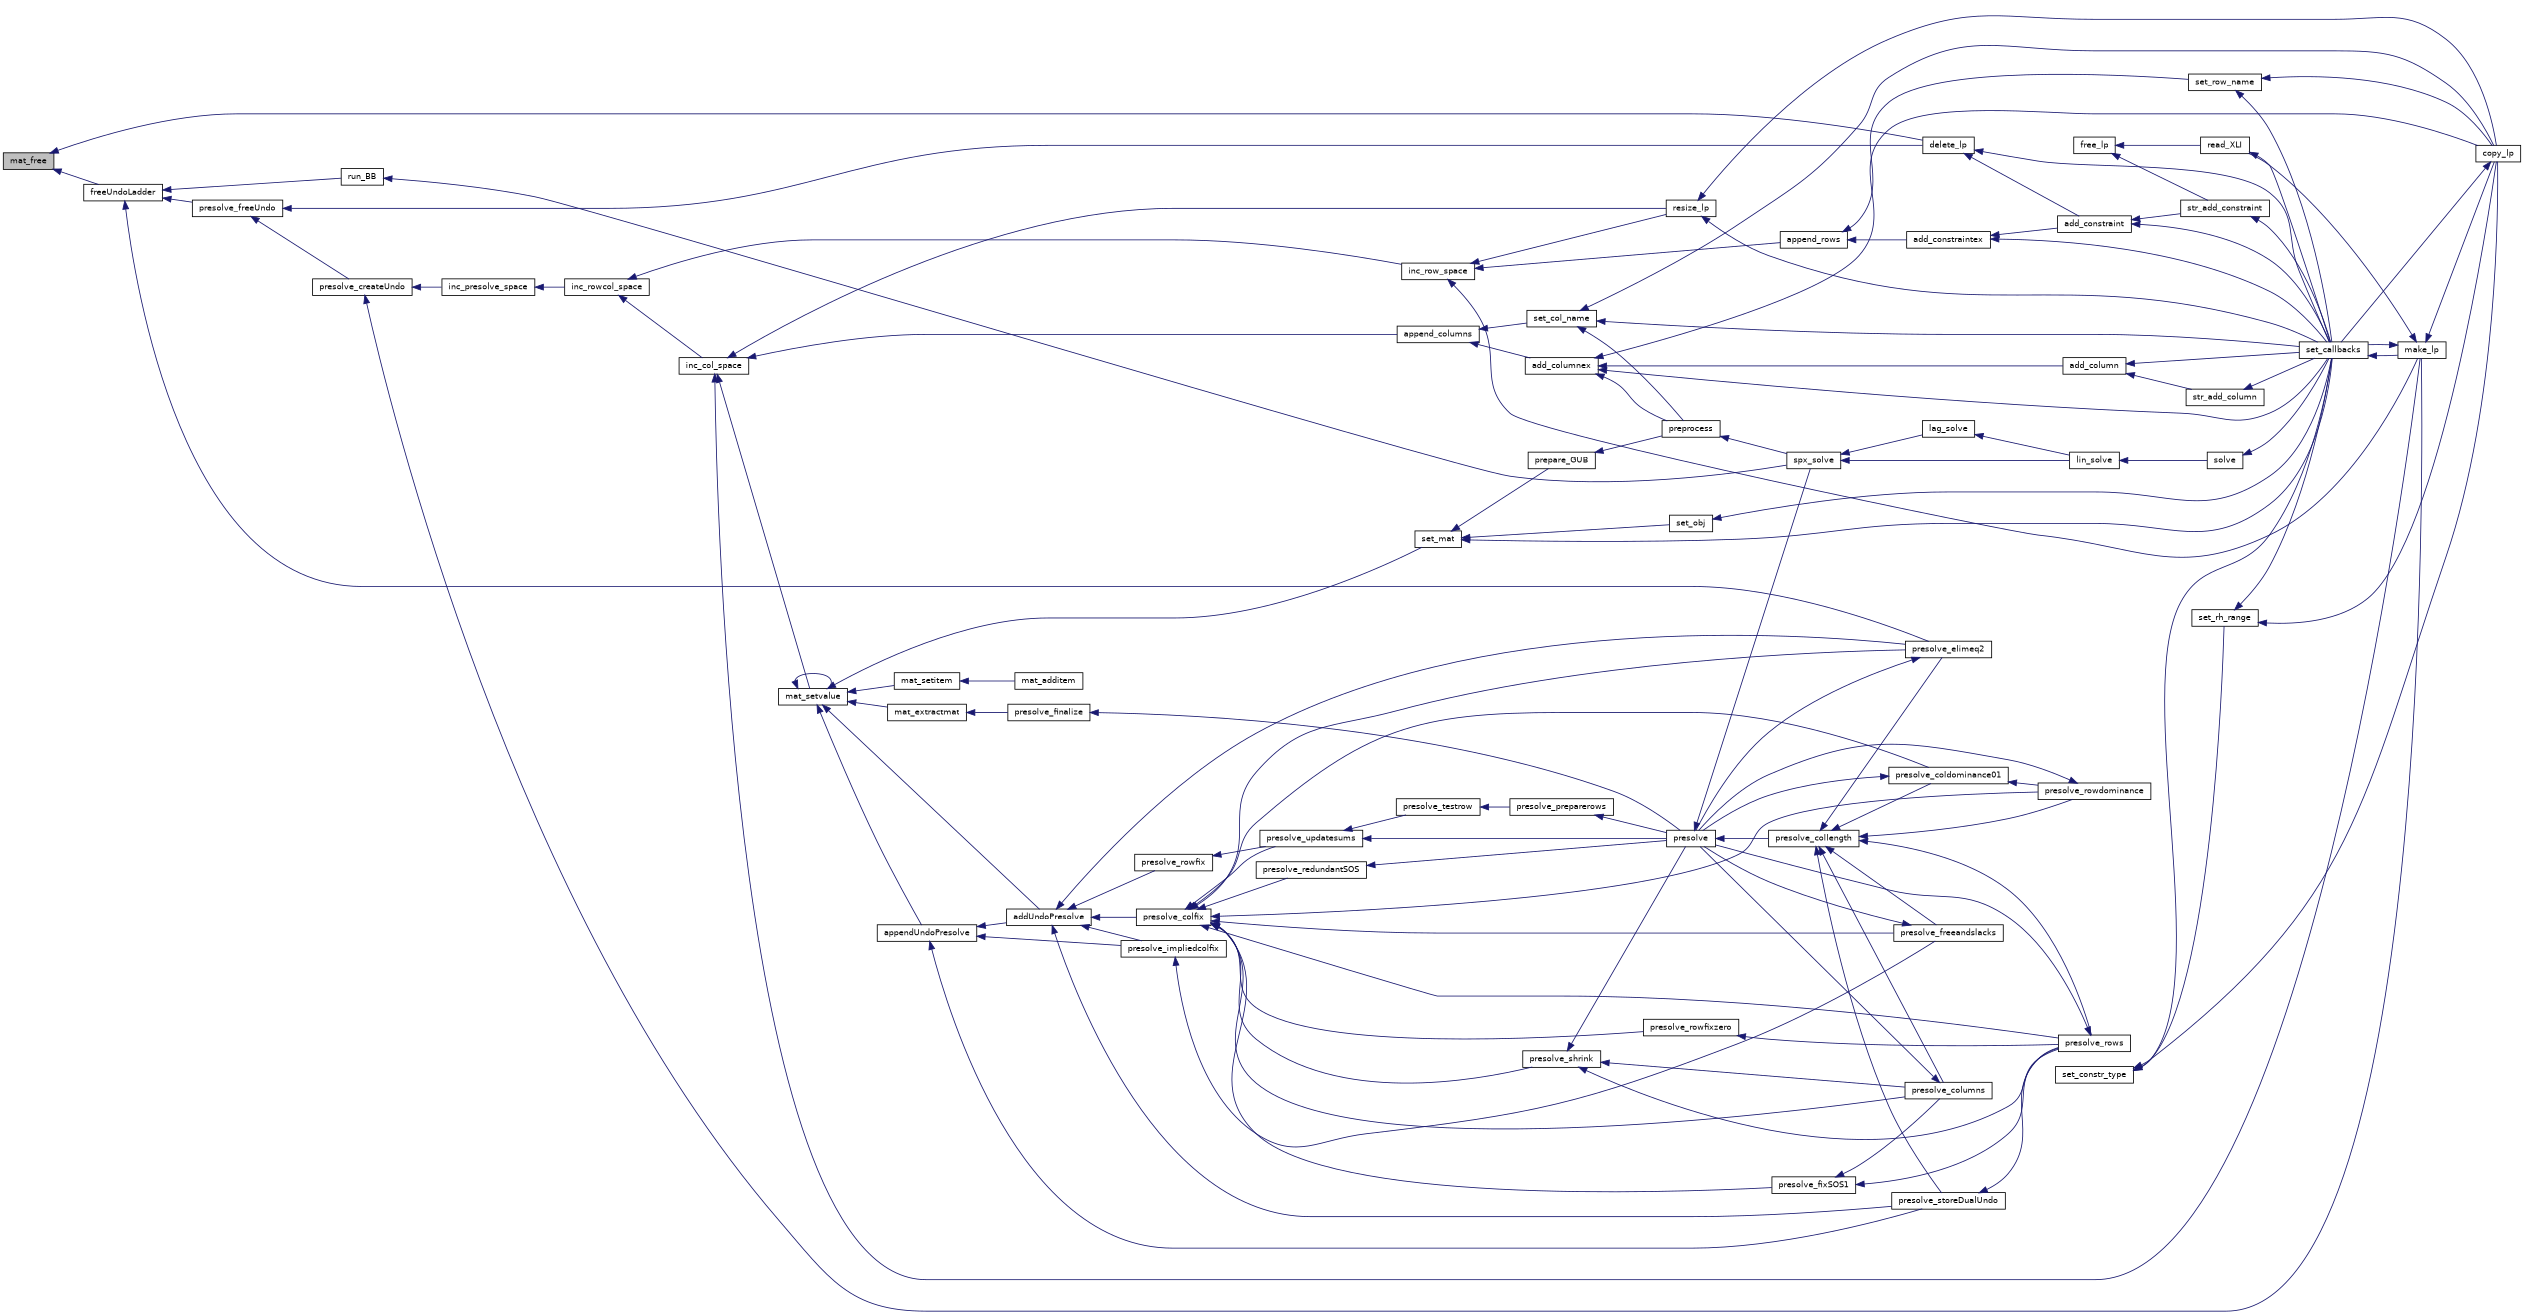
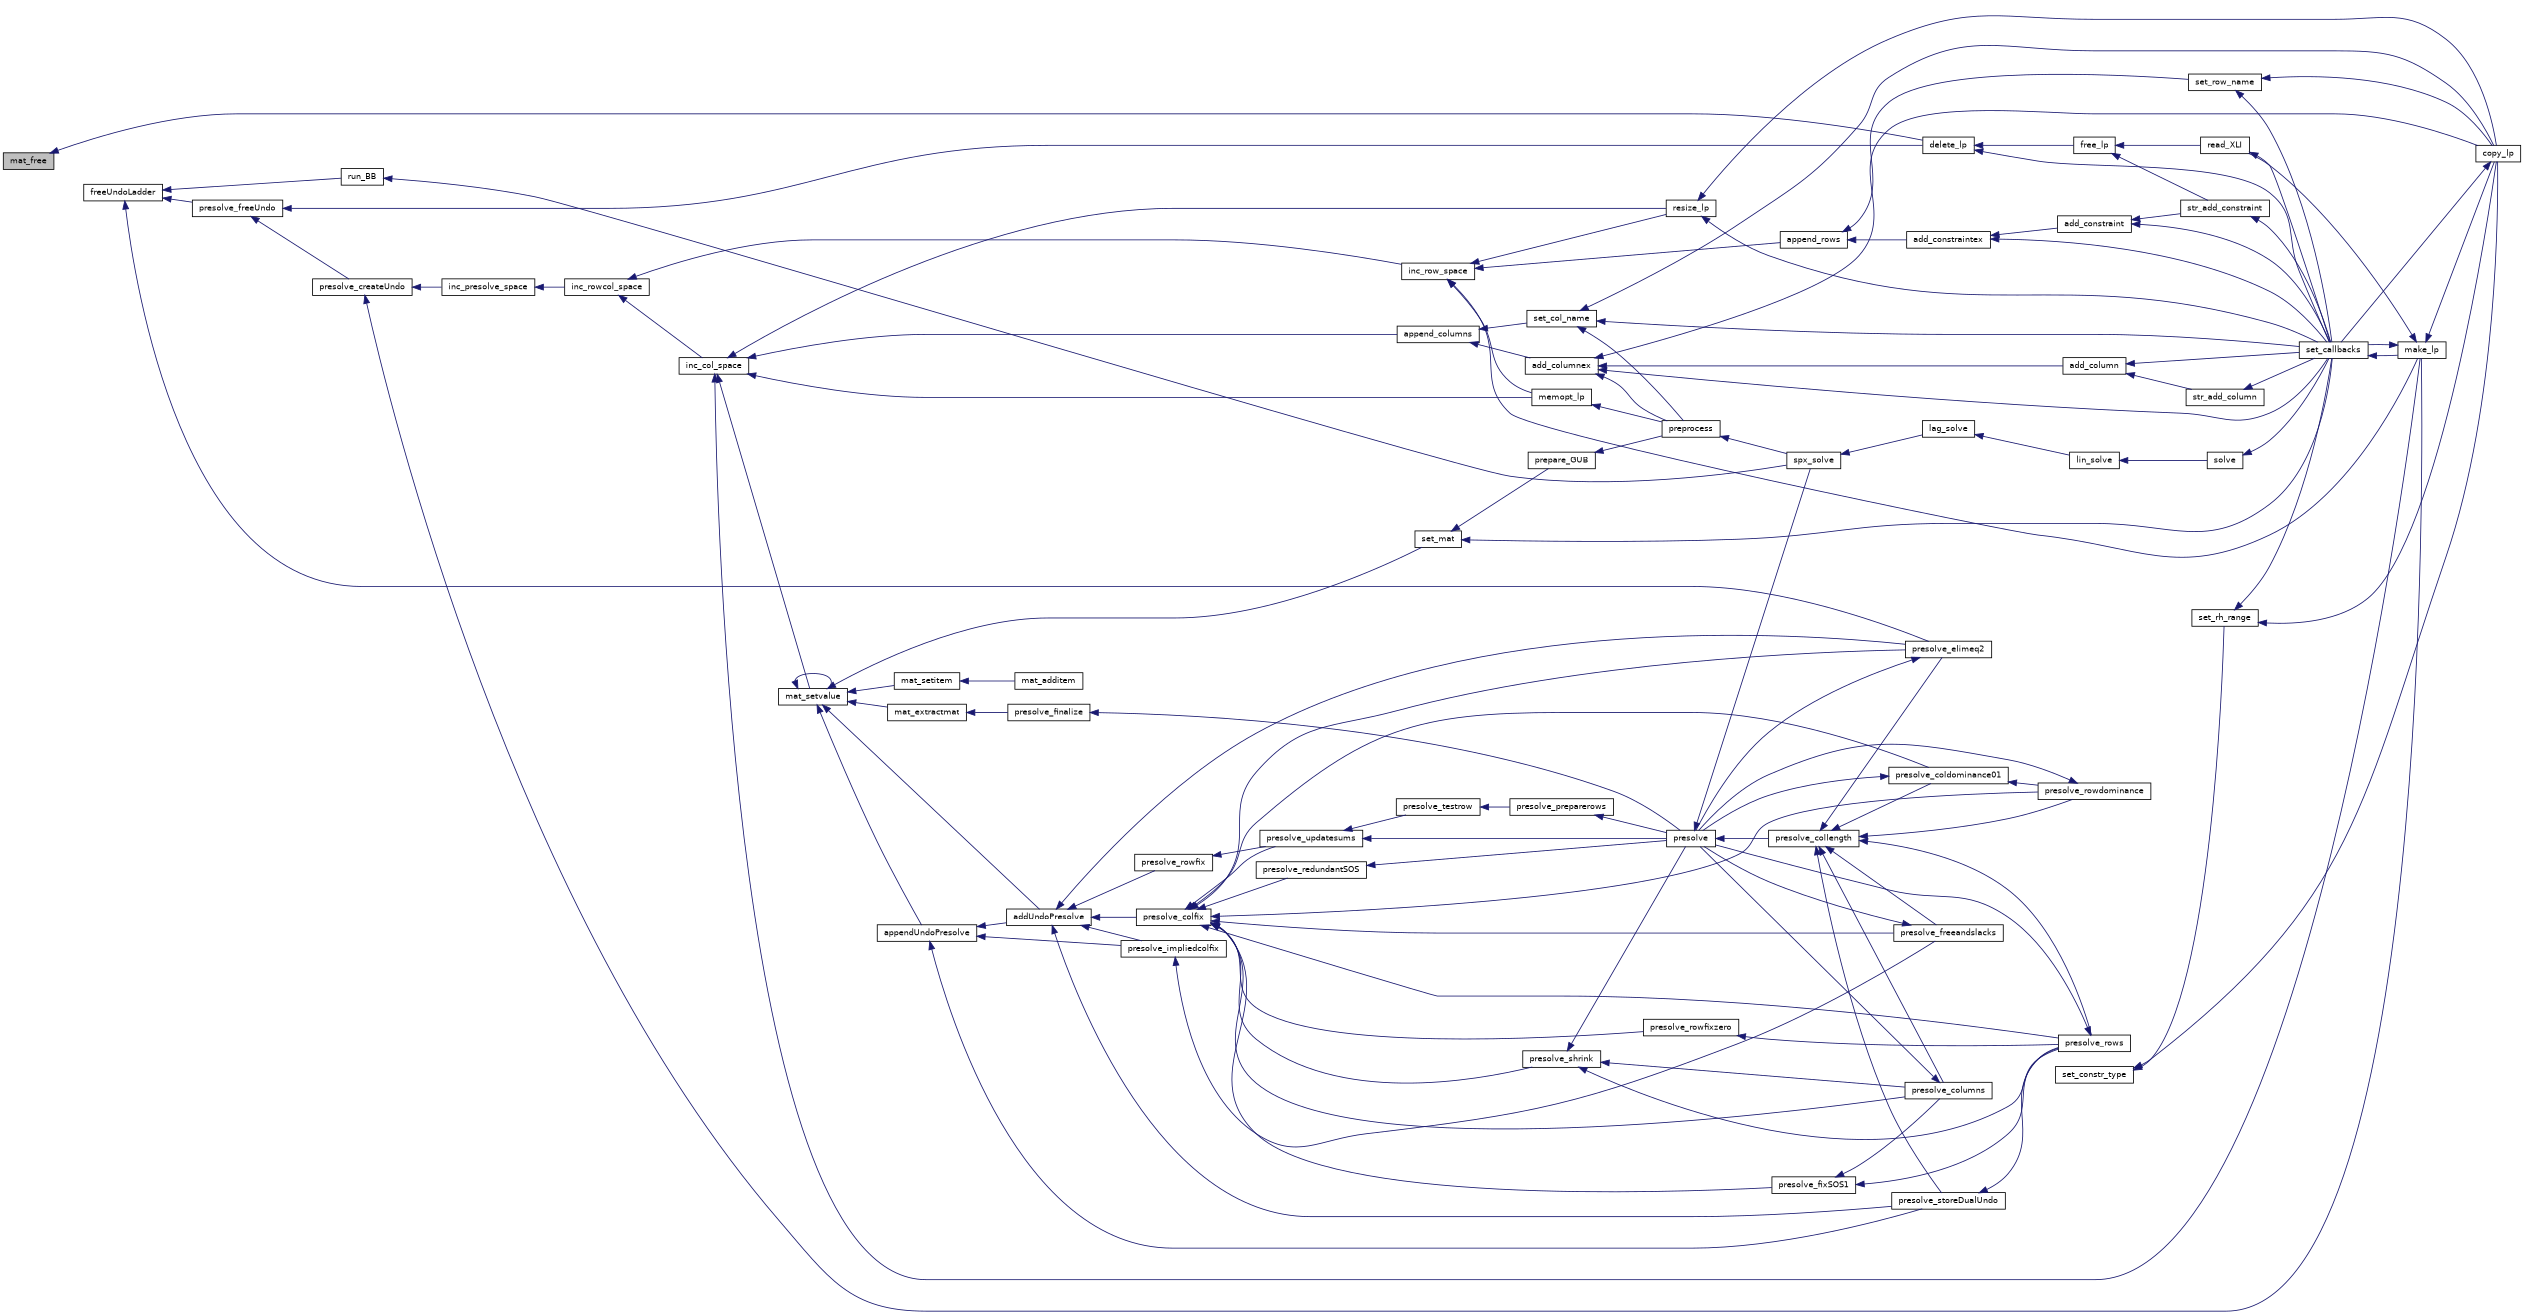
edge "freeUndoLadder" -> "mat_free": removed
edge "add_constraint" -> "delete_lp": now "free_lp" -> "delete_lp"
node "memopt_lp": added
edge "lin_solve" -> "spx_solve": removed
node "set_obj": removed
edge "set_callbacks" -> "set_constr_type": removed
